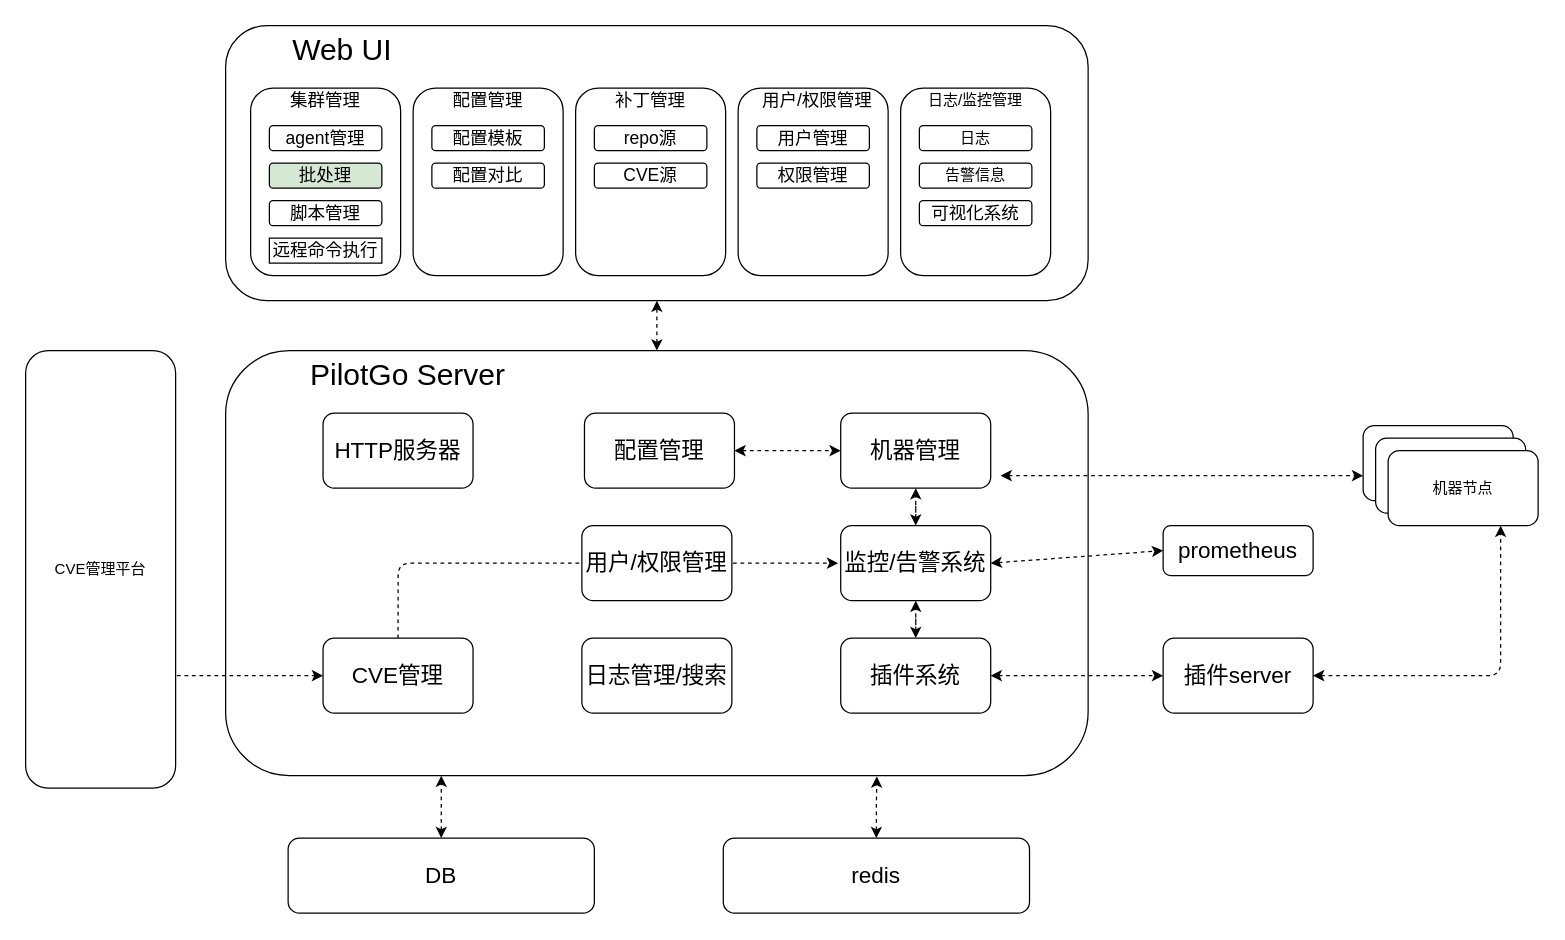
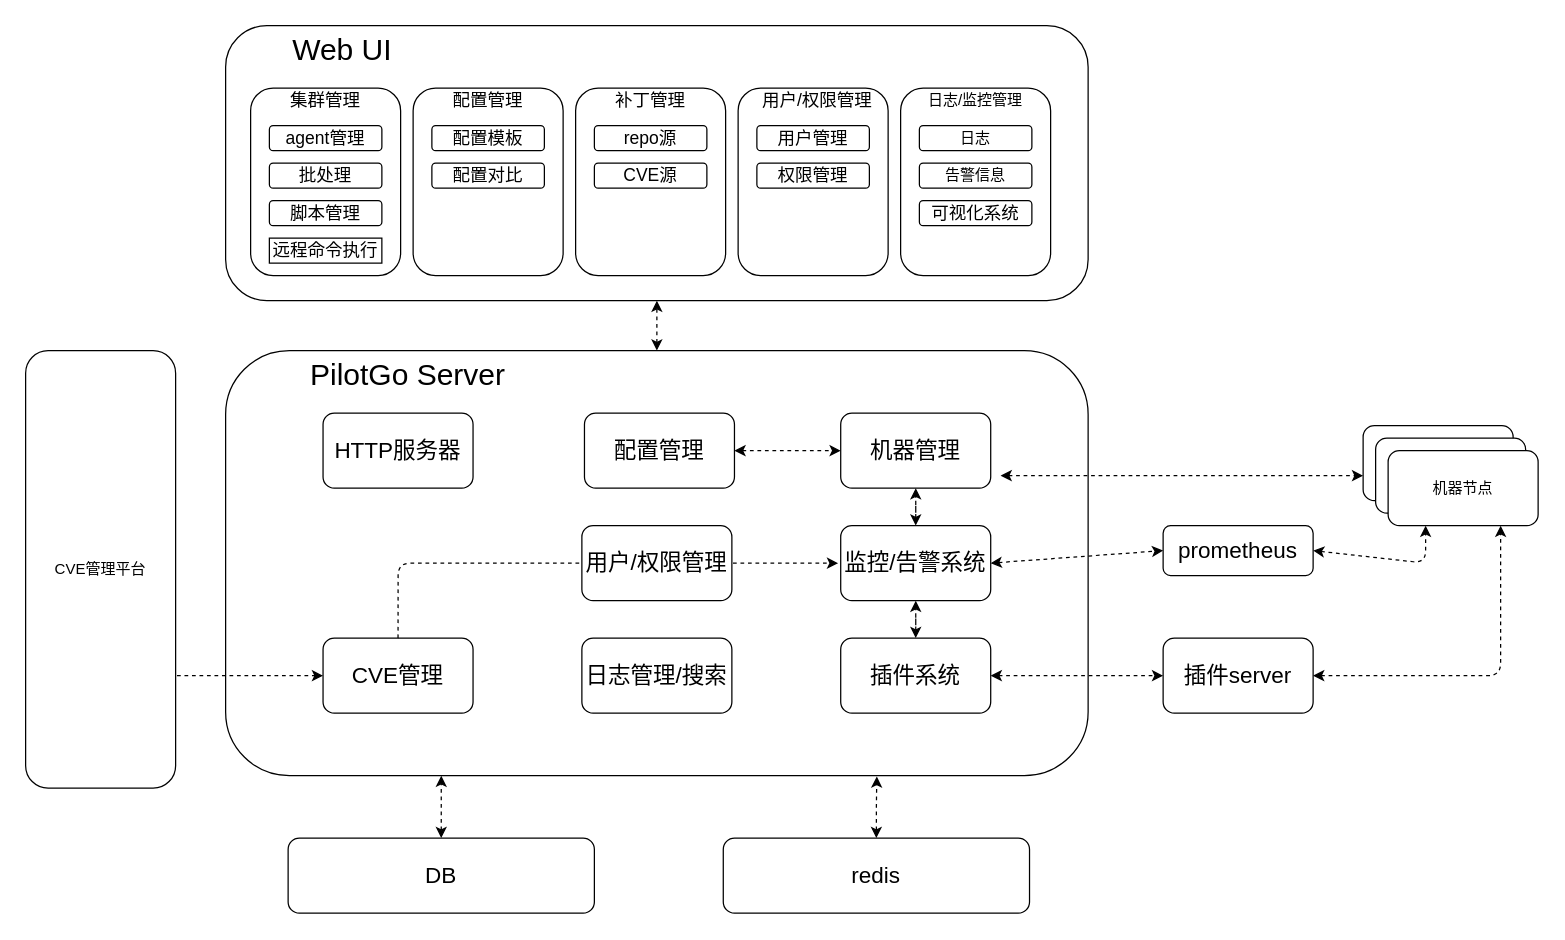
node "批处理": fillcolor #d5e8d4 -> #ffffff
edge "机器节点" -- "prometheus": added
